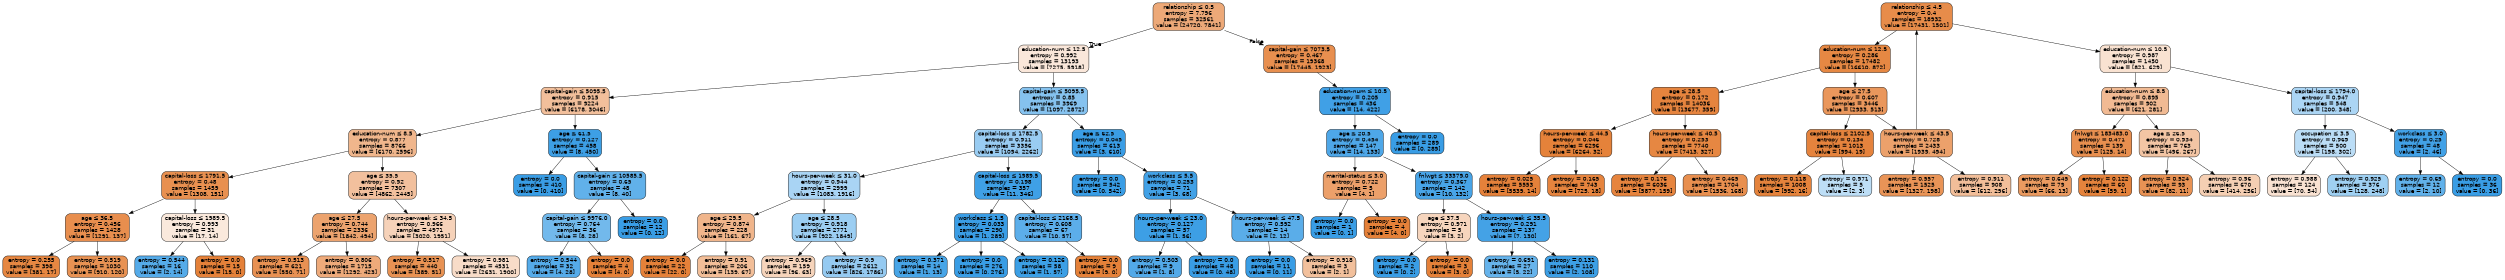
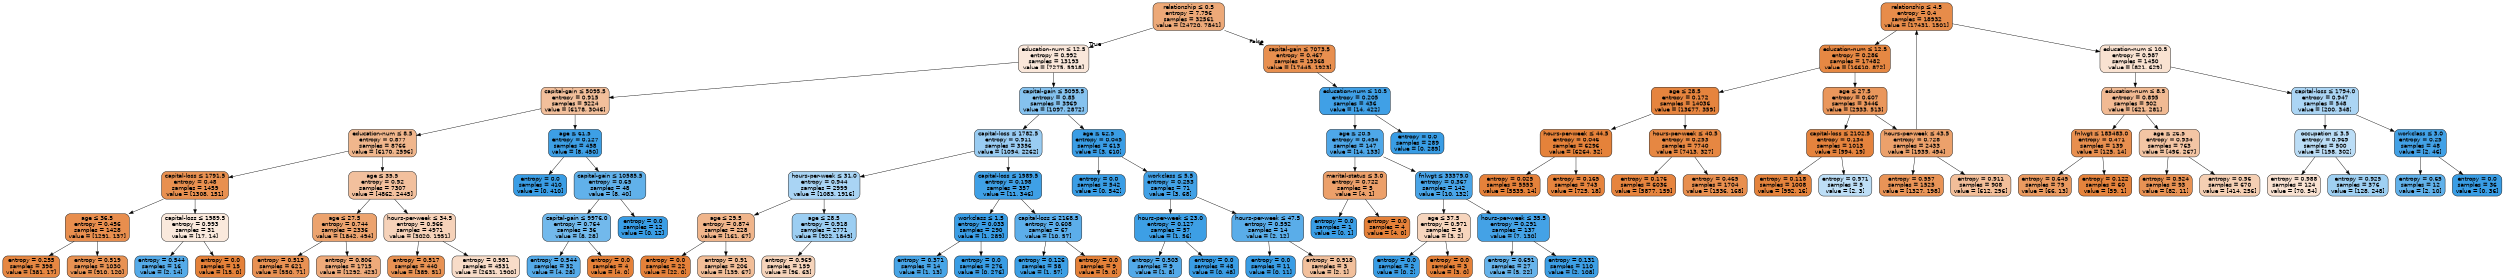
edge "workclass ≤ 1.5" -> "entropy = 0.126": now "capital-loss ≤ 2168.5" -> "entropy = 0.126"
node "entropy = 0.9": removed
